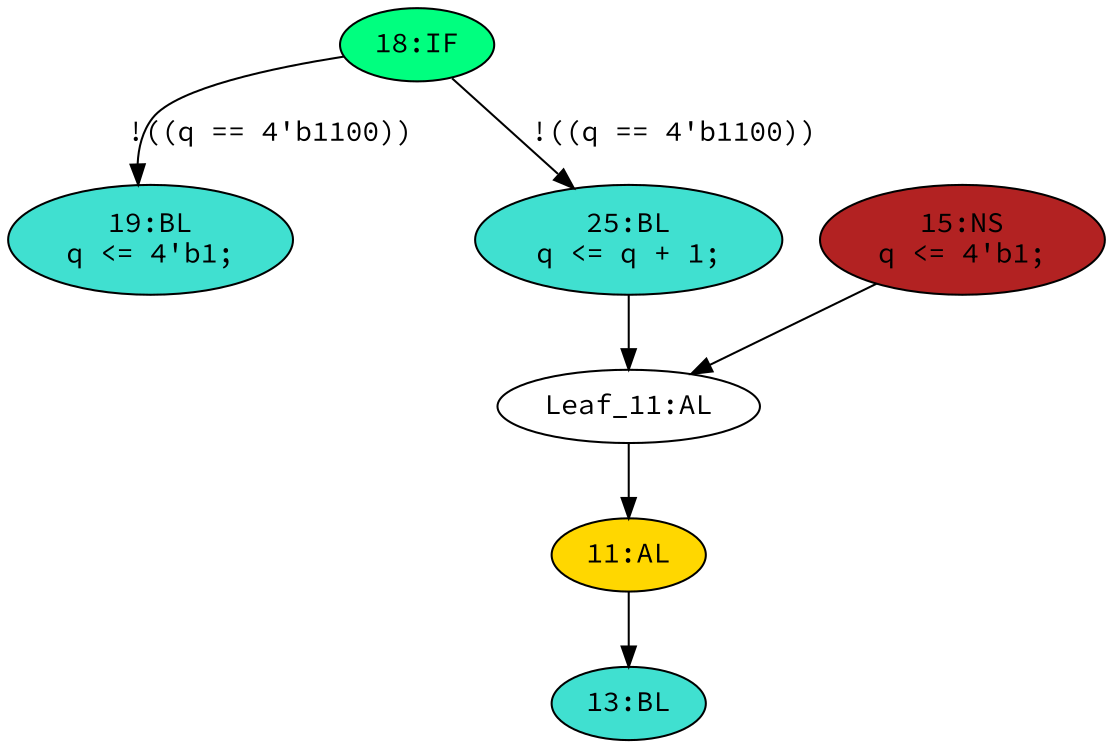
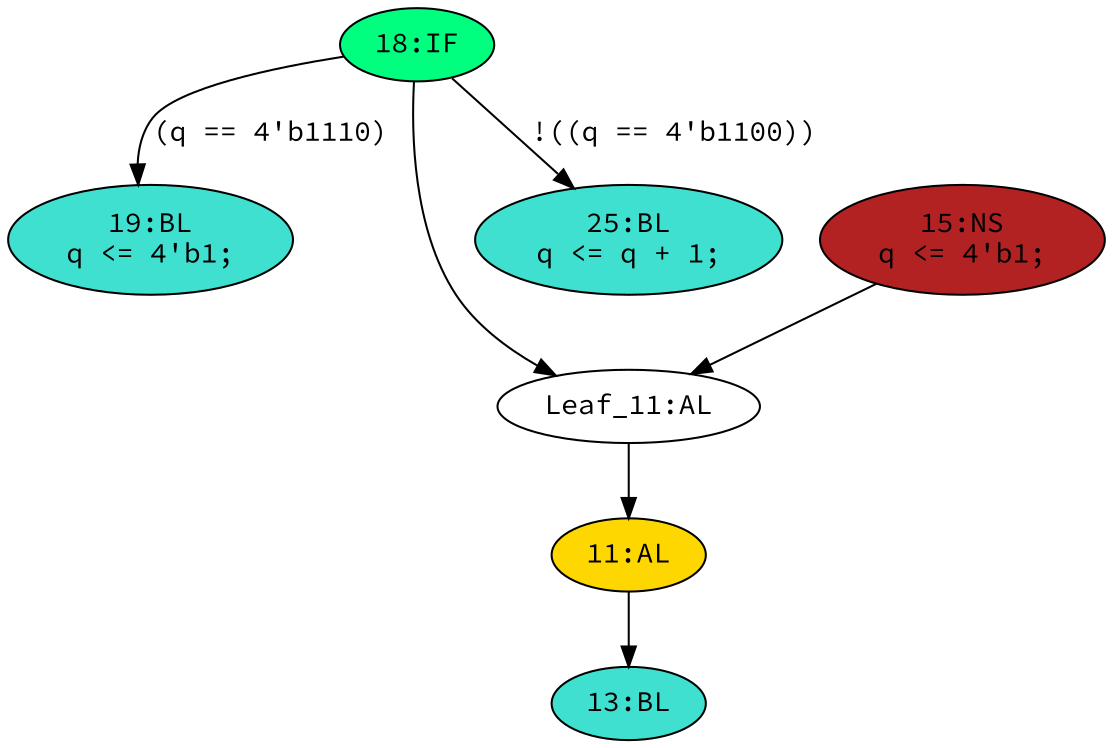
edge "18:IF" -> "19:BL q <= 4'b1;": label "!((q == 4'b1100))" -> "(q == 4'b1110)"
edge "25:BL q <= q + 1;" -> "Leaf_11:AL": now "18:IF" -> "Leaf_11:AL"
